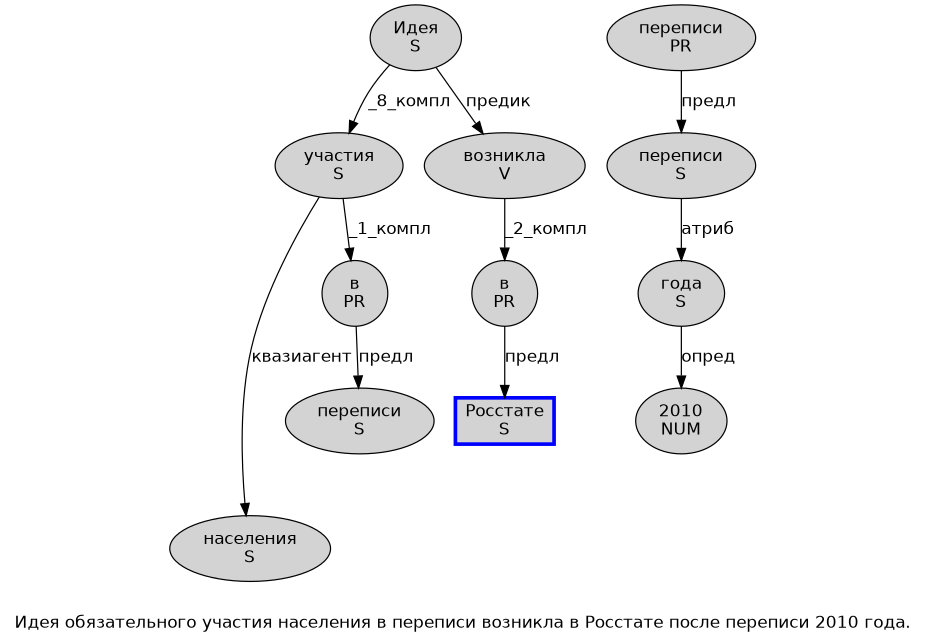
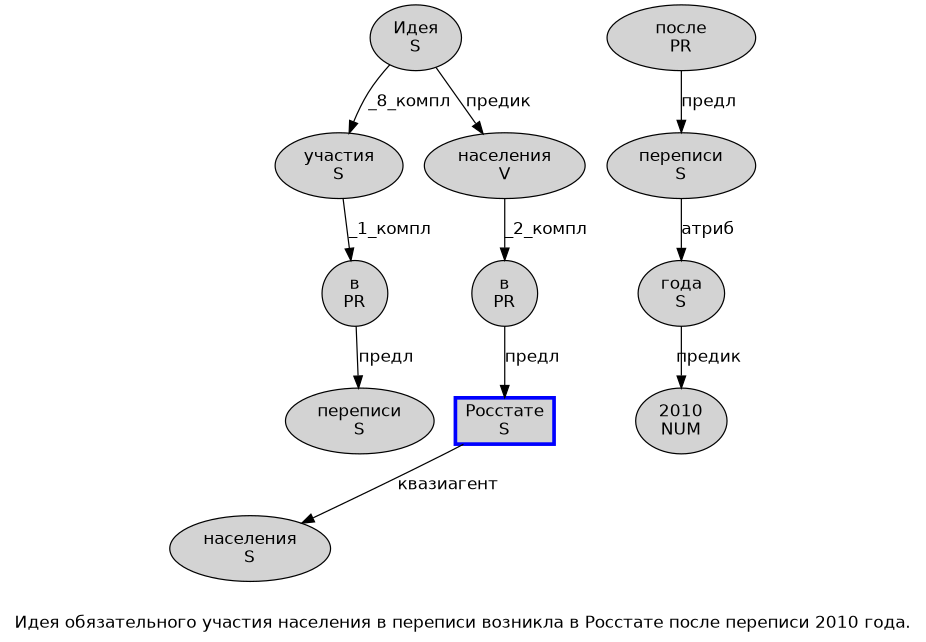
node "переписи PR": label "переписи PR" -> "после PR"
node "возникла V": label "возникла V" -> "населения V"
edge "участия S" -> "населения S": now "Росстате S" -> "населения S"
edge "года S" -> "2010 NUM": label "опред" -> "предик"
